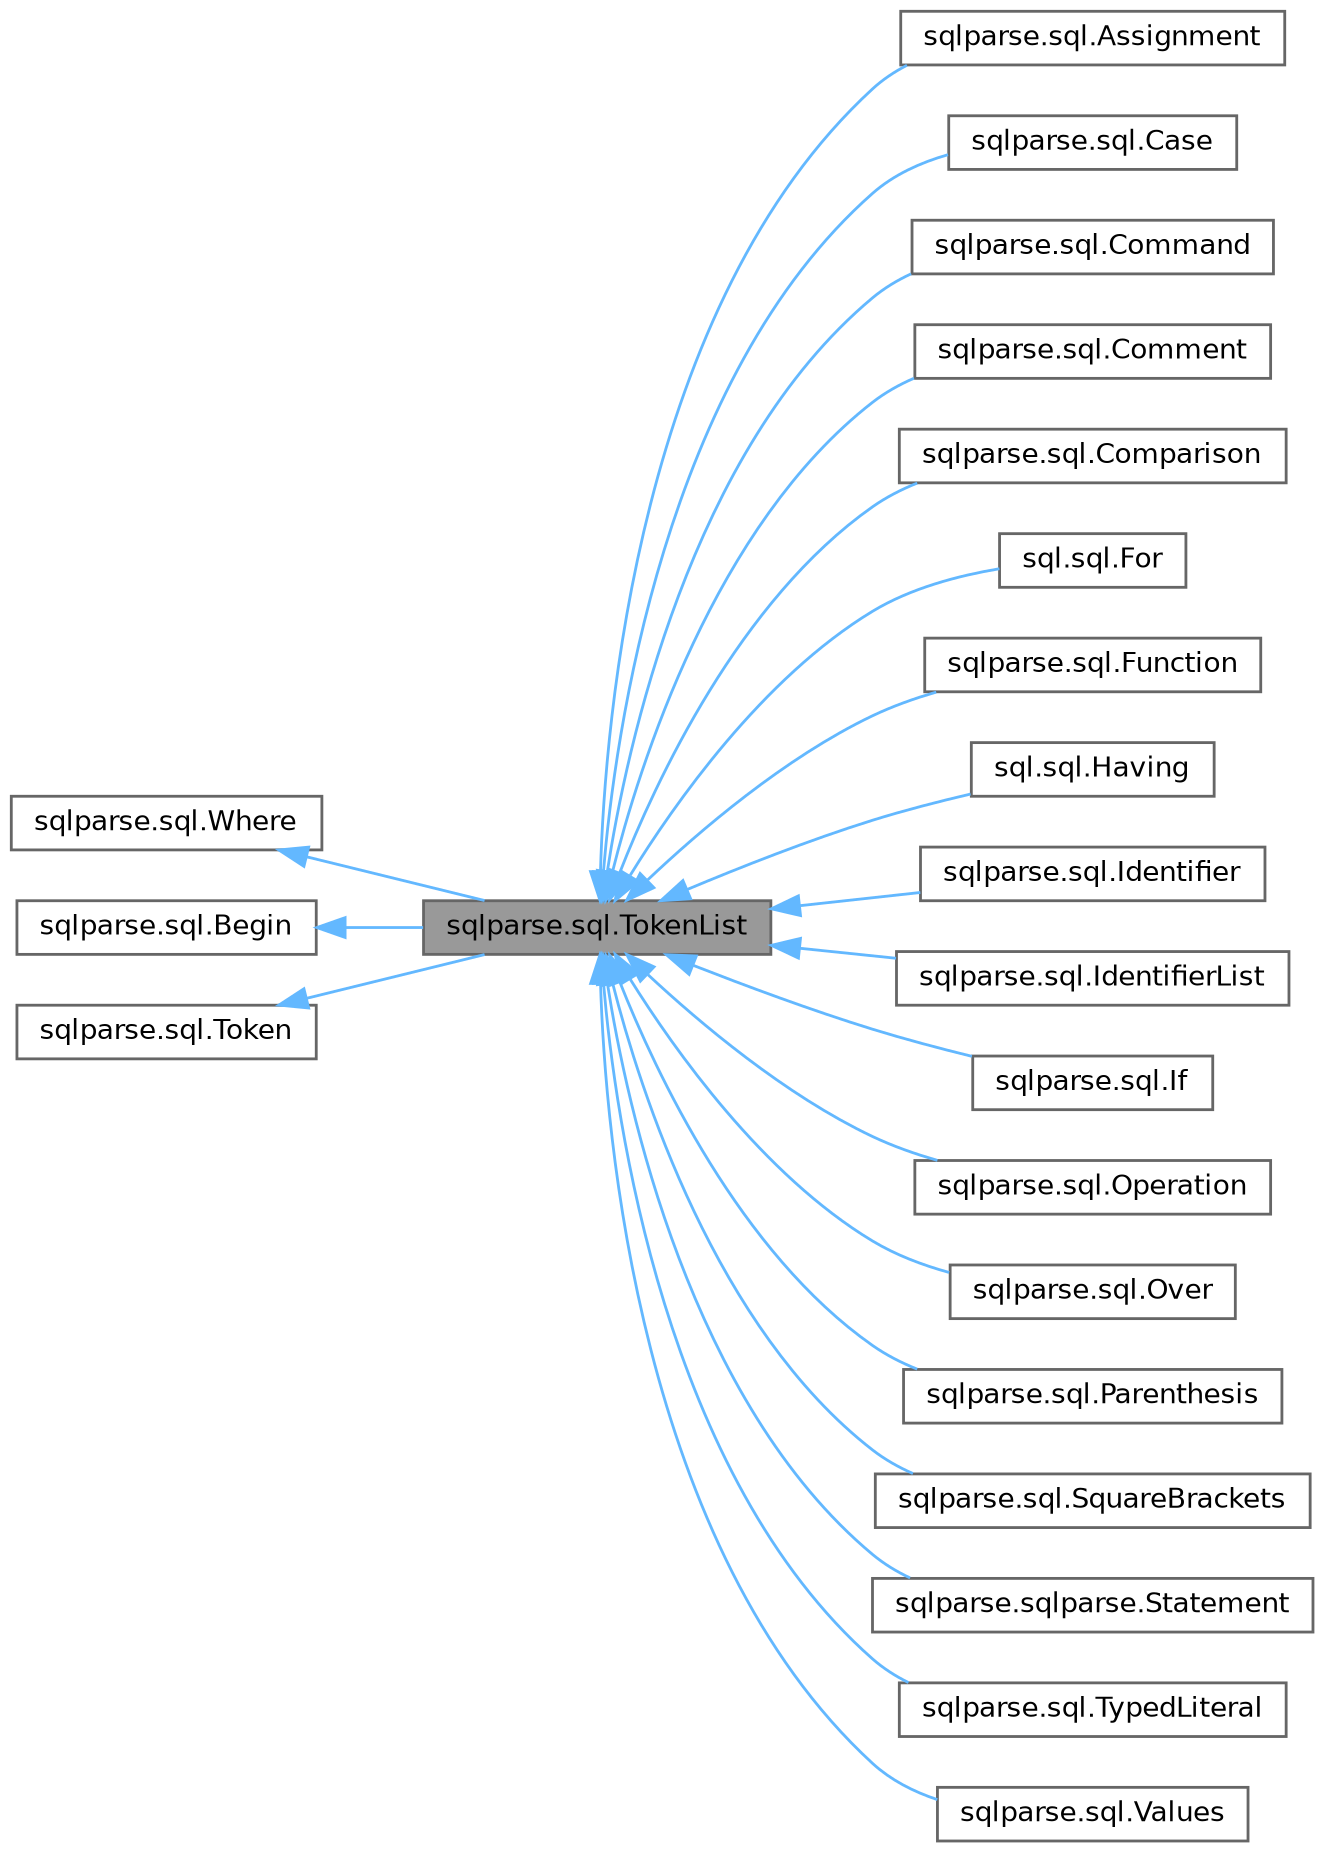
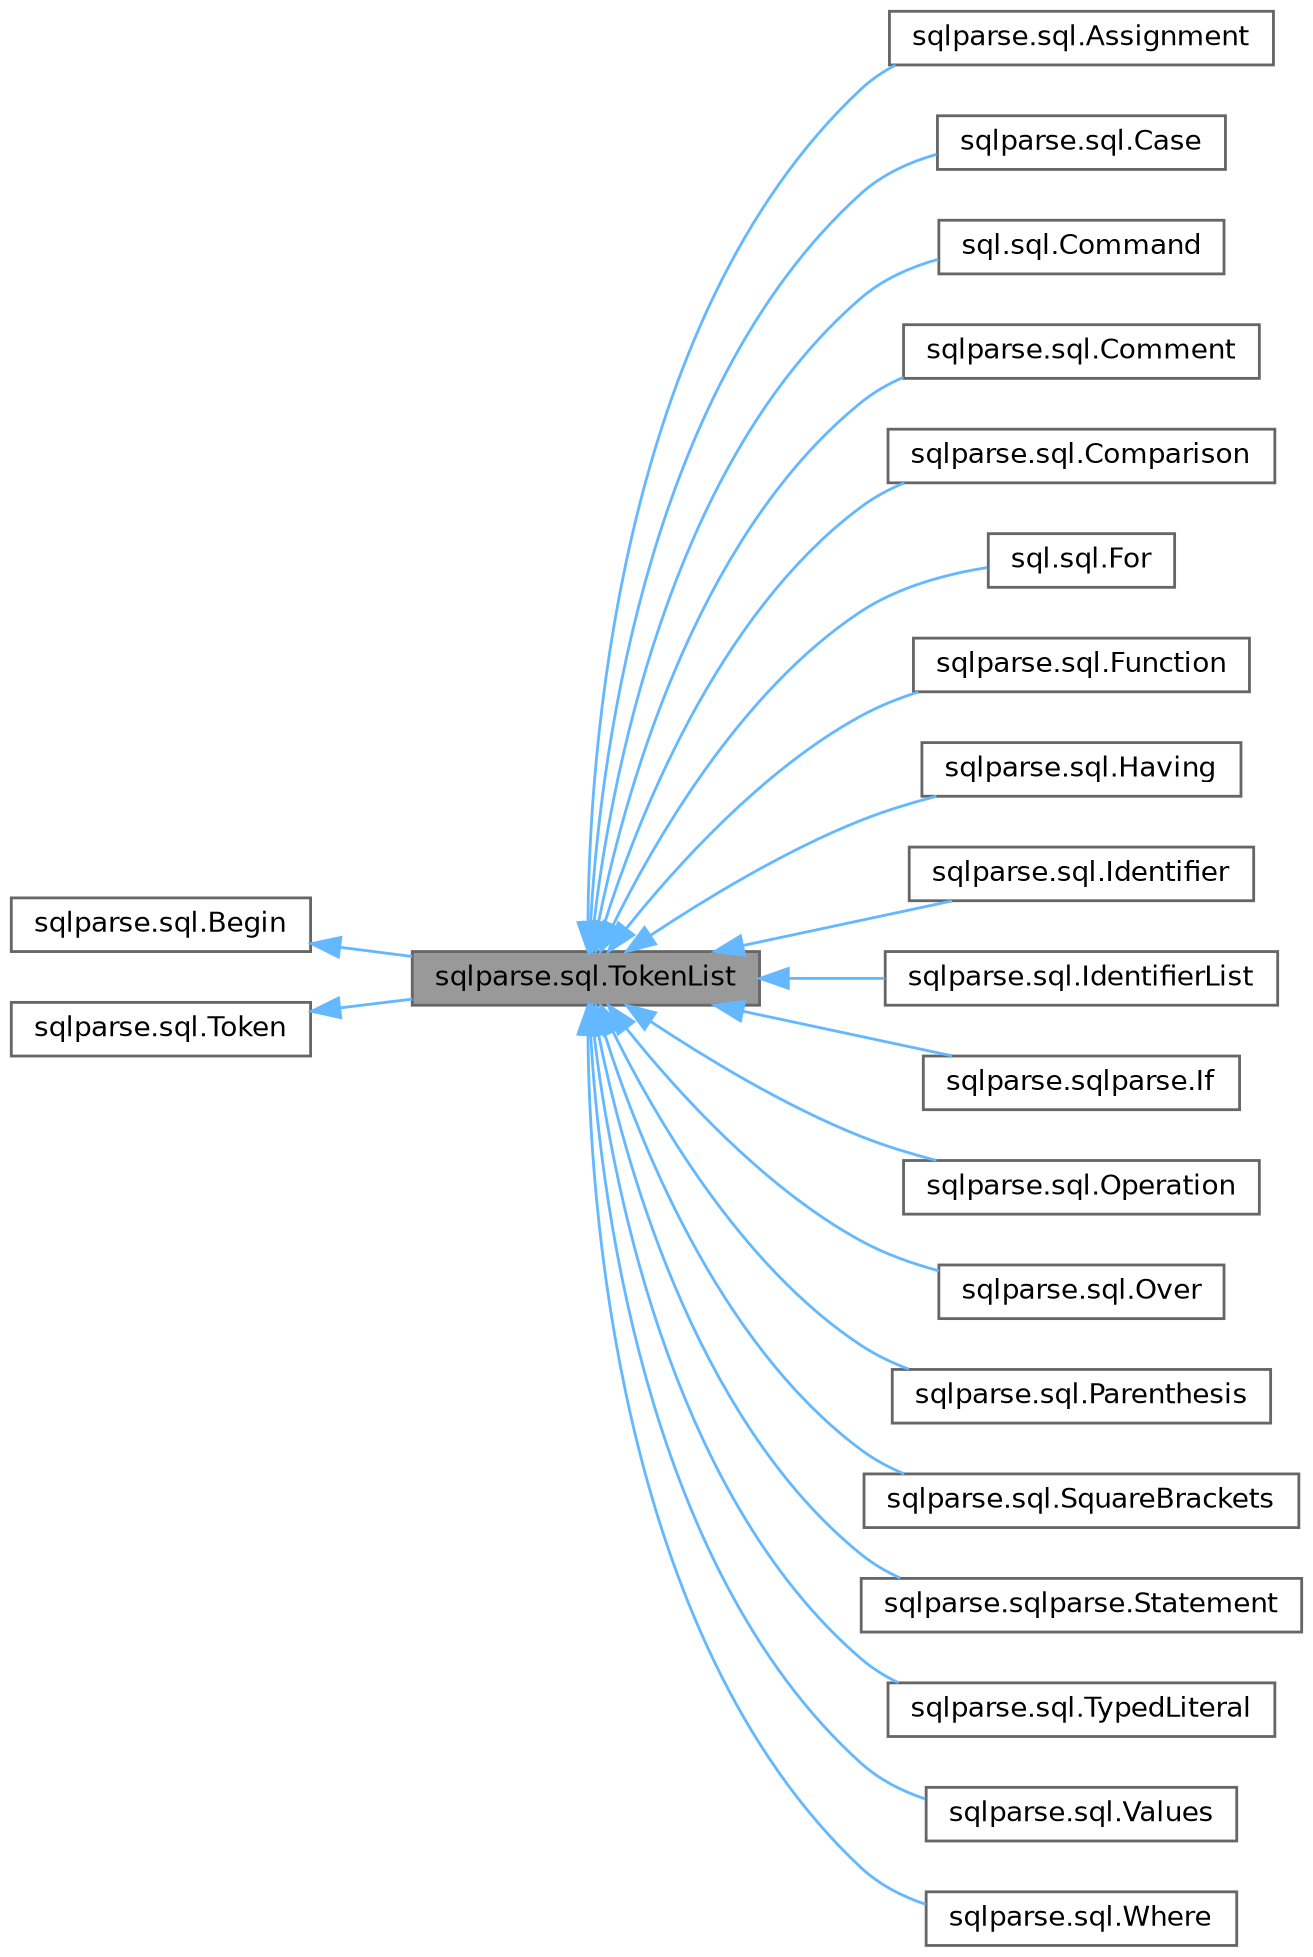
node "sqlparse.sql.Command": label "sqlparse.sql.Command" -> "sql.sql.Command"
node "sql.sql.Having": label "sql.sql.Having" -> "sqlparse.sql.Having"
edge "sqlparse.sql.TokenList" -> "sqlparse.sql.Where": reversed
node "sqlparse.sql.If": label "sqlparse.sql.If" -> "sqlparse.sqlparse.If"
